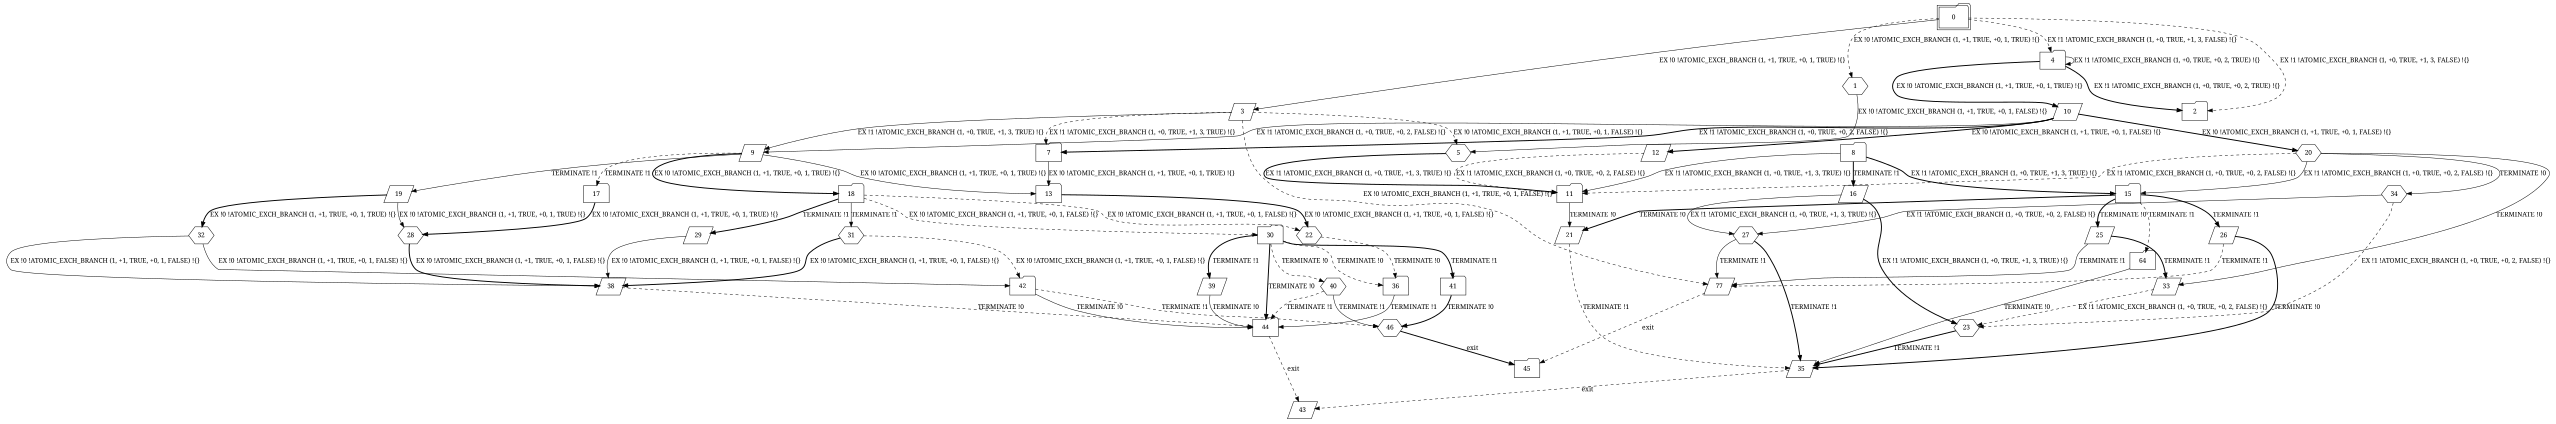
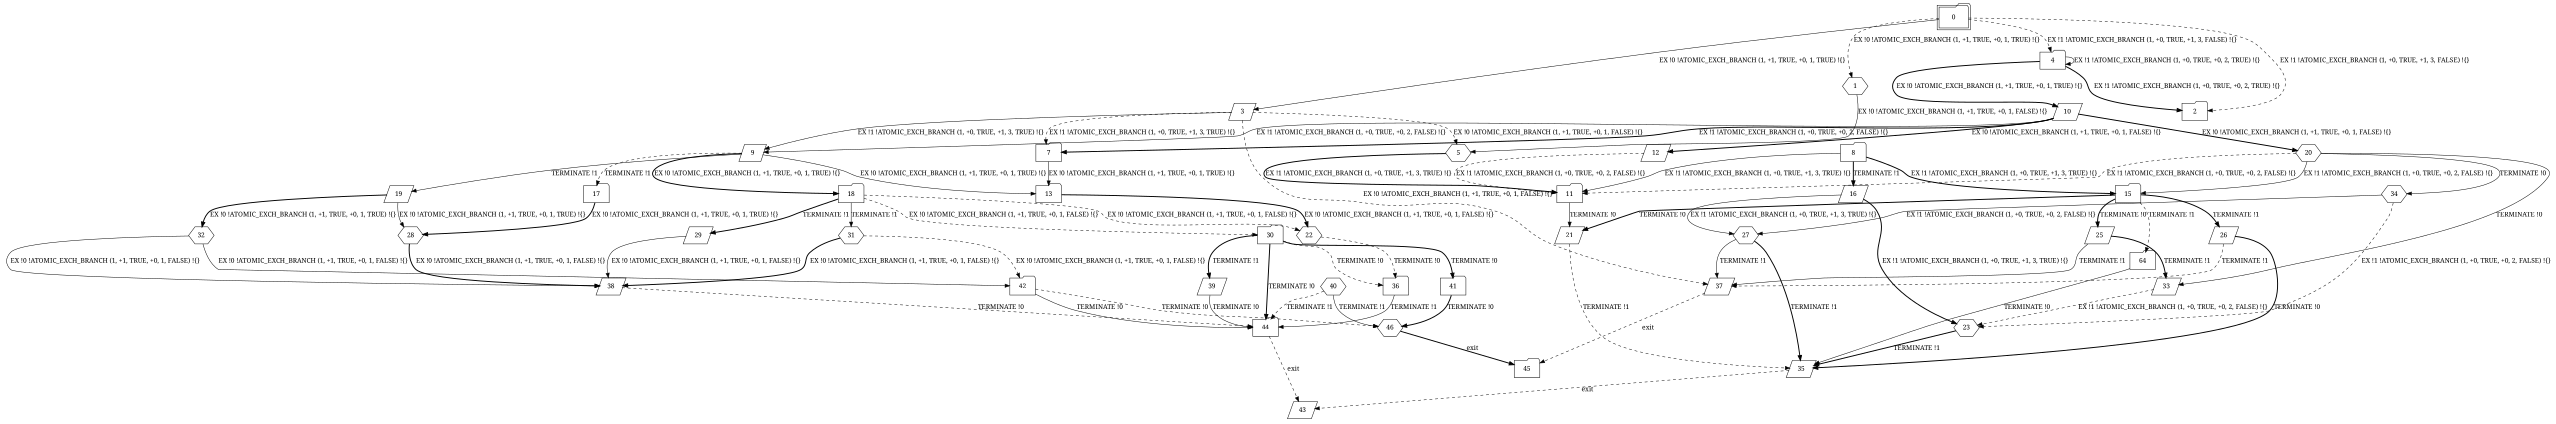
edge "30" -> "41": label "TERMINATE !1" -> "TERMINATE !0"
edge "30" -> "40": removed, label "TERMINATE !0"
node "77": label "77" -> "37"
edge "42" -> "46": label "TERMINATE !1" -> "TERMINATE !0"
